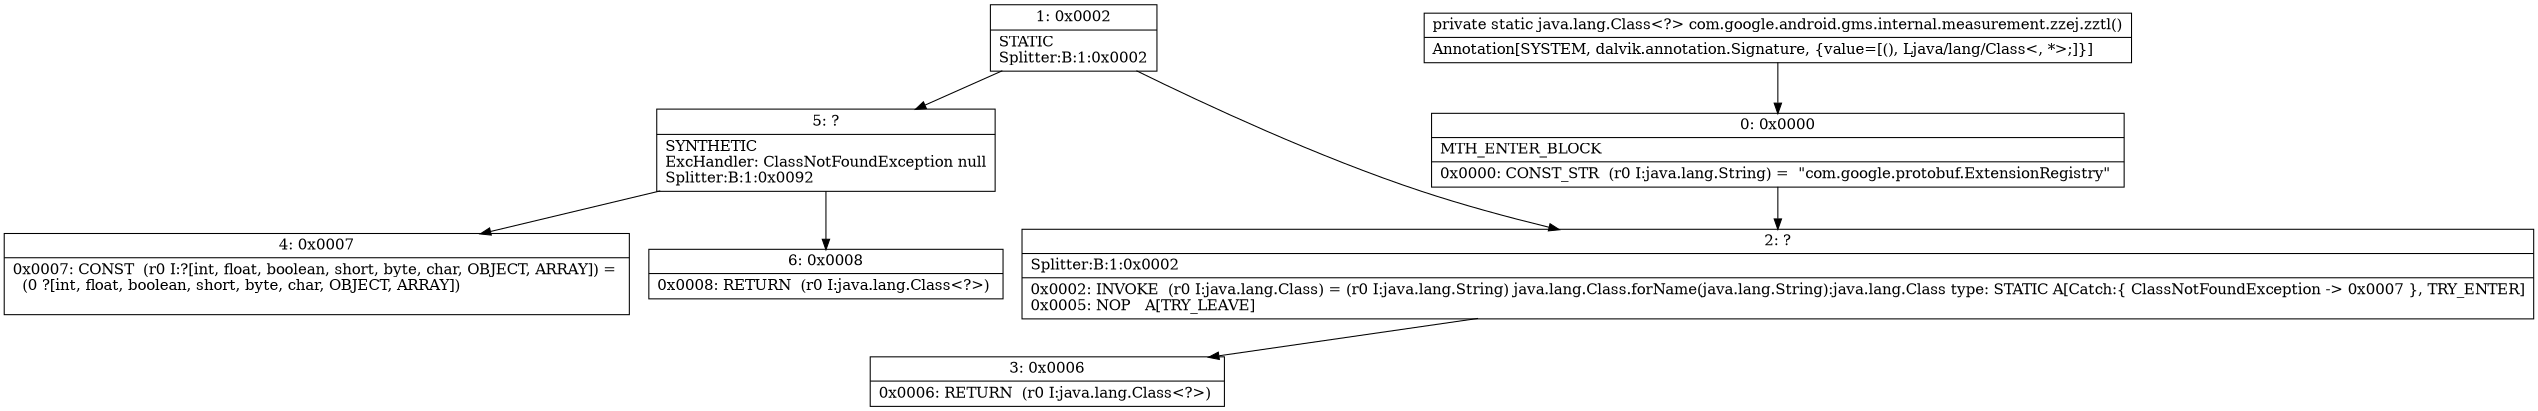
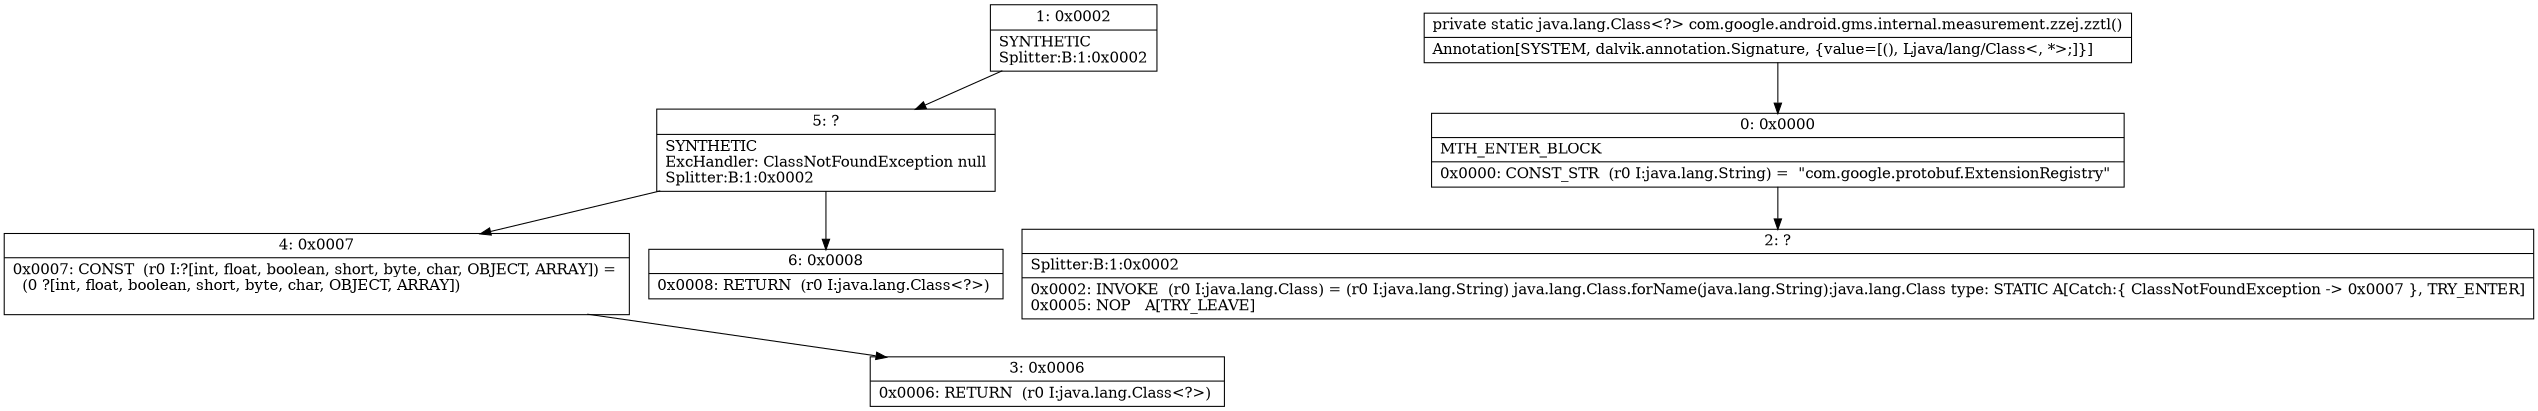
node "1: 0x0002": text "STATIC" -> "SYNTHETIC"
edge "1: 0x0002" -> "2: ?": removed
node "5: ?": text "Splitter:B:1:0x0092" -> "Splitter:B:1:0x0002"
edge "2: ?" -> "3: 0x0006": now "4: 0x0007" -> "3: 0x0006"
